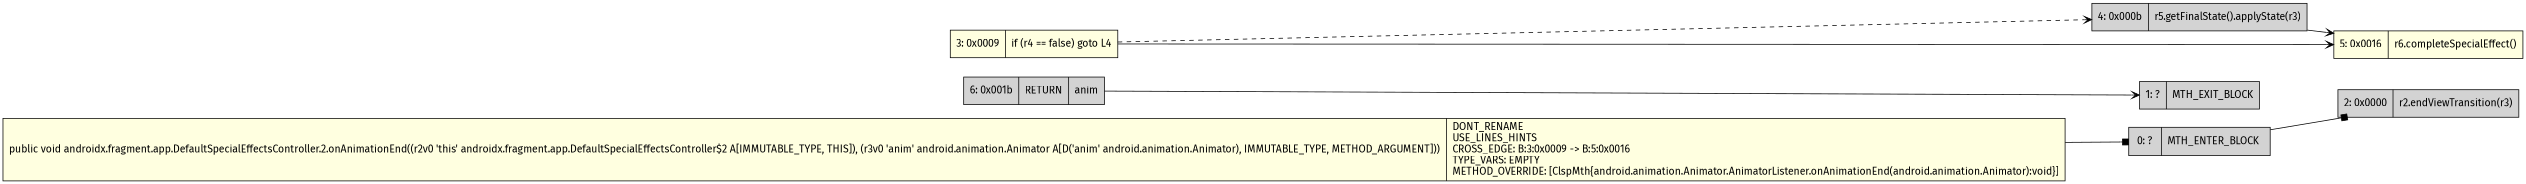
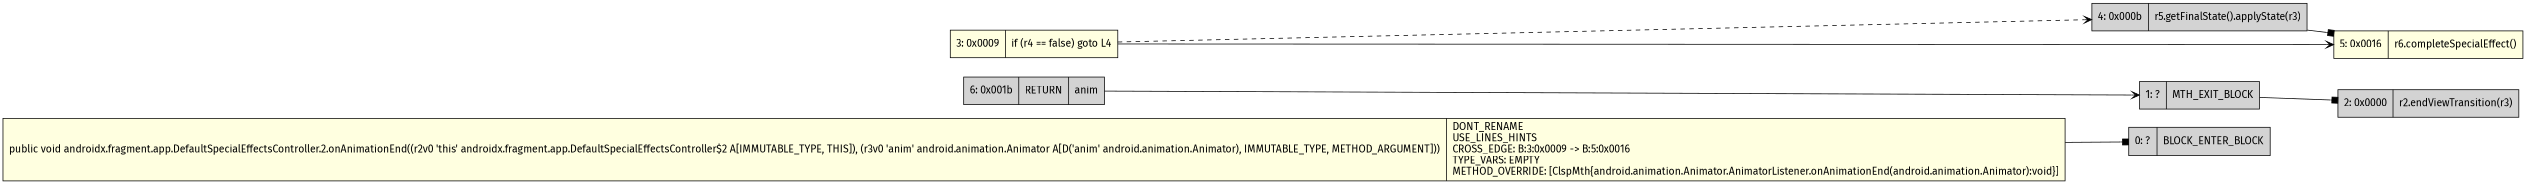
edge "4: 0x000b" -> "5: 0x0016": arrowhead vee -> box
edge "0: ?" -> "2: 0x0000": now "1: ?" -> "2: 0x0000"
node "0: ?": text "MTH_ENTER_BLOCK" -> "BLOCK_ENTER_BLOCK"
